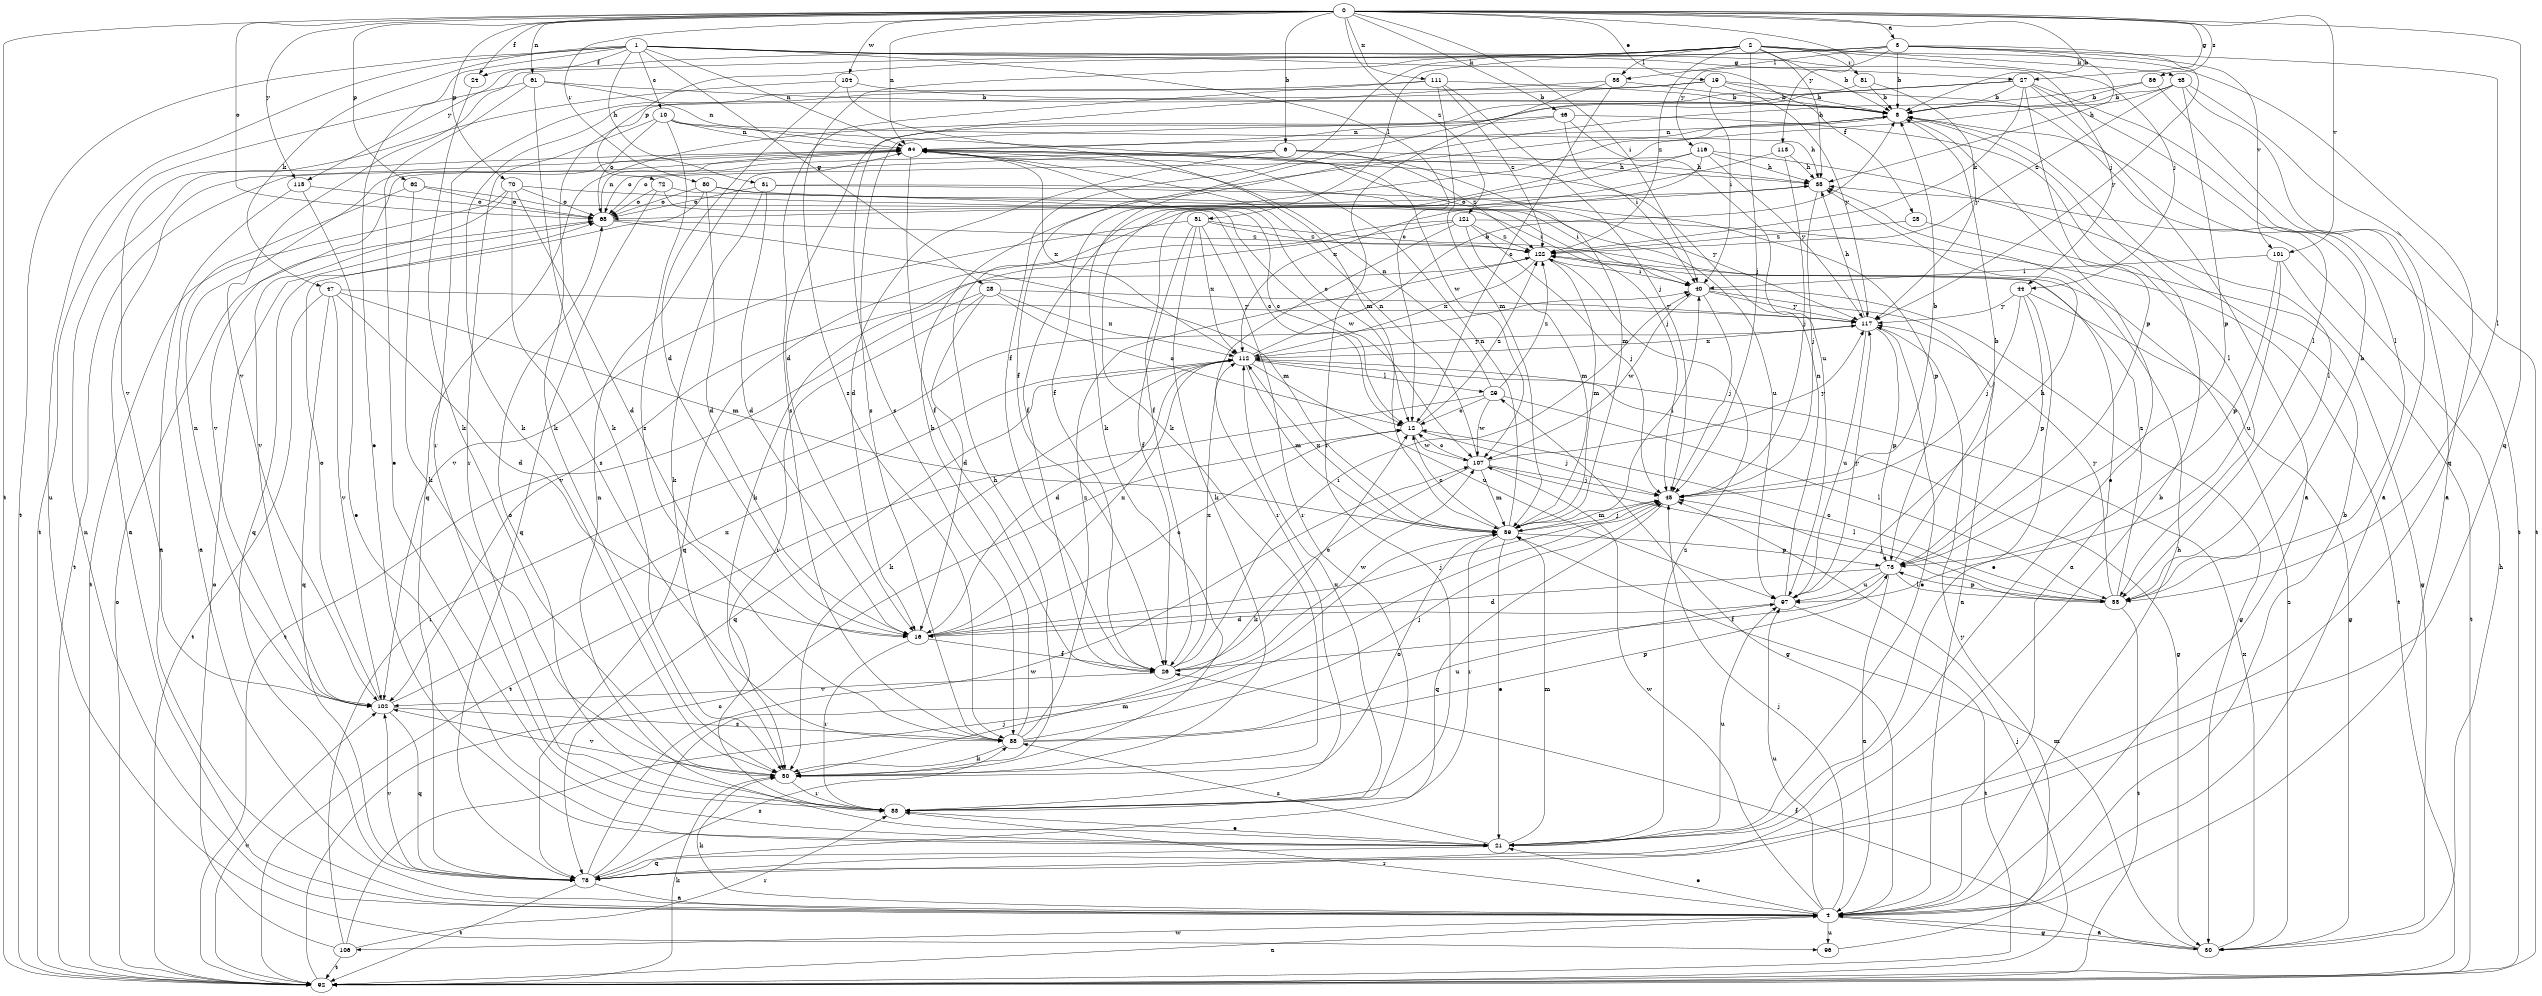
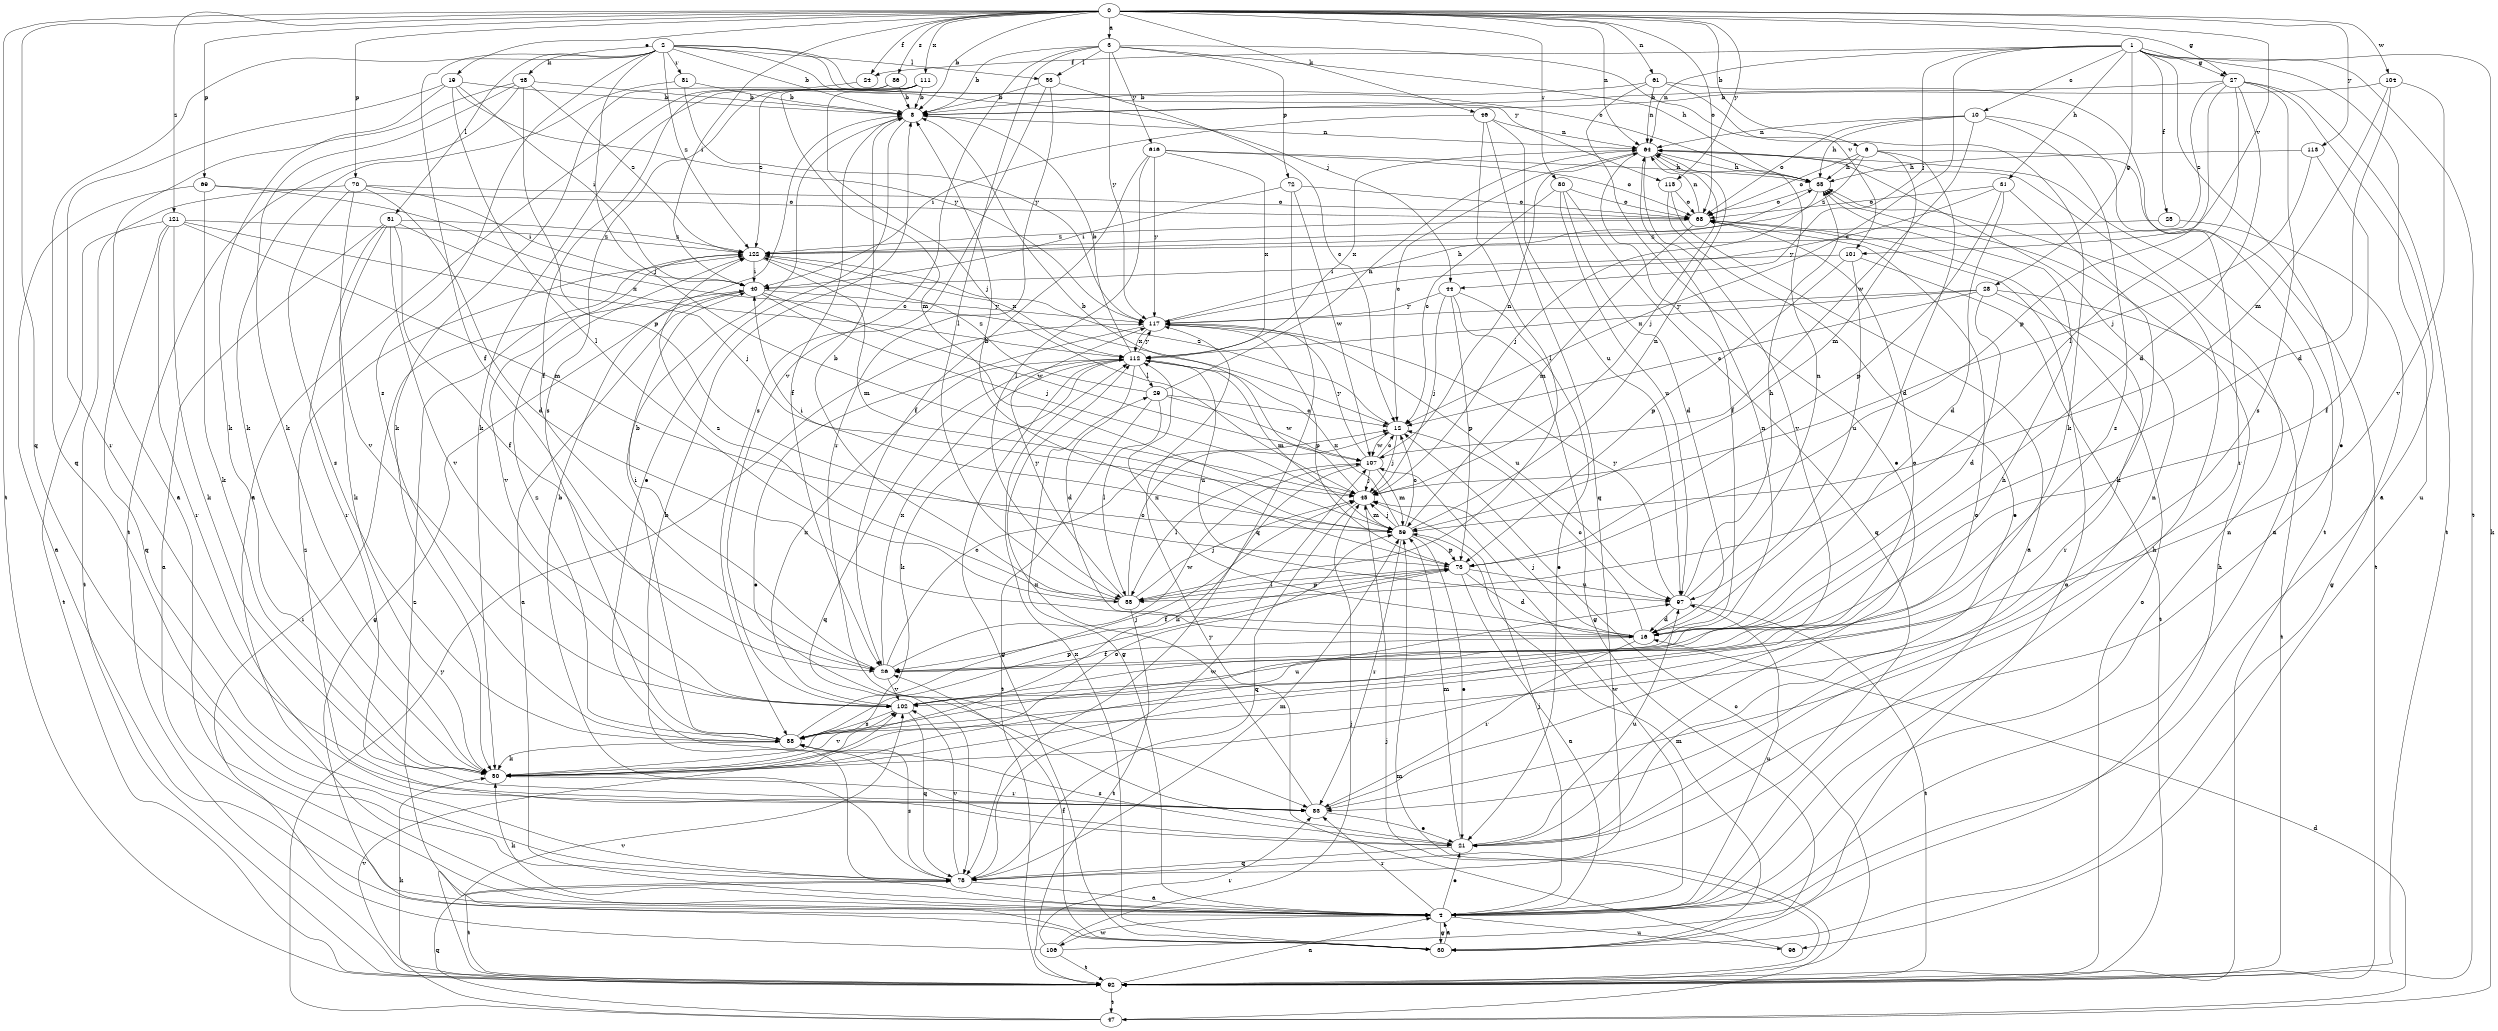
edge "2" -> "35": label "h" -> "c"
node "116": label "116" -> "616"
edge "27" -> "122": label "k" -> "z"
node "62": label "62" -> "69"
edge "47" -> "92": reversed
